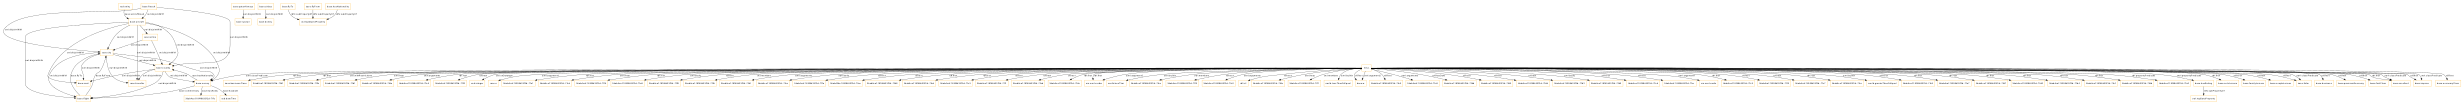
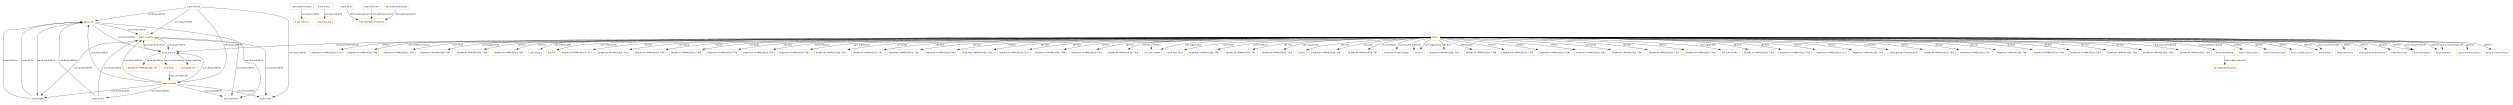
edge "base:city" -> "base:seat": now "base:Result" -> "base:seat"
edge "NULL" -> "base:survey": label "swrl:classPredicate" -> "rdf:propertyPredicate"
node "36ab4caf:18f48633f2d:-7fc8": removed
node "36ab4caf:18f48633f2d:-7fd2": label "36ab4caf:18f48633f2d:-7fd2" -> "36ab4nil:18f48633f2d:-7fd2"
edge "base:survey" -> "base:flight": now "base:survey" -> "xsd:string"
